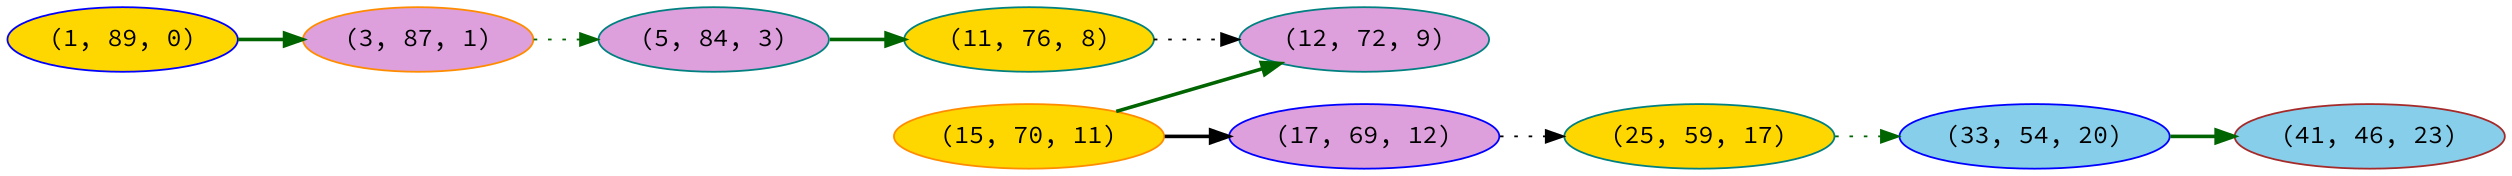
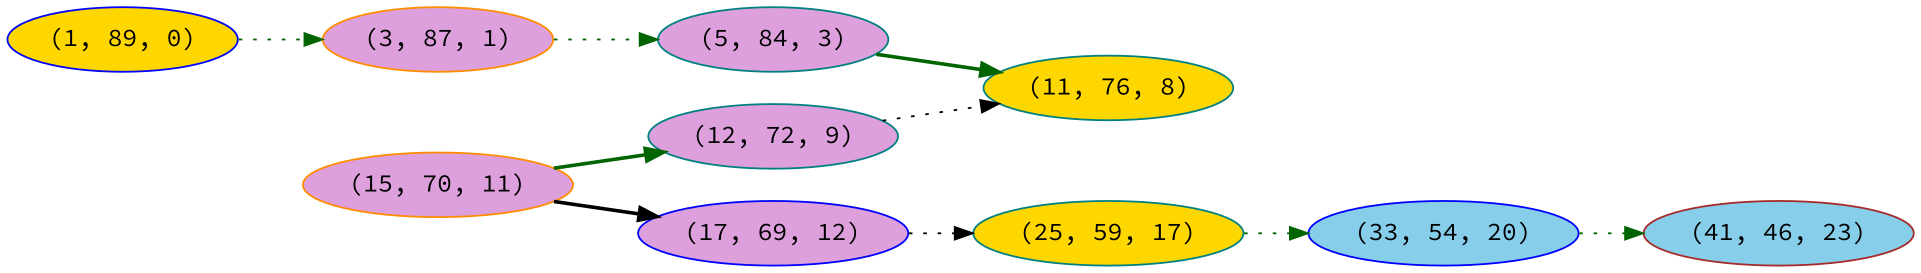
edge "(1, 89, 0)" -> "(3, 87, 1)": style bold -> dotted
edge "(11, 76, 8)" -> "(12, 72, 9)": reversed
node "(15, 70, 11)": fillcolor gold -> plum
edge "(33, 54, 20)" -> "(41, 46, 23)": style bold -> dotted
